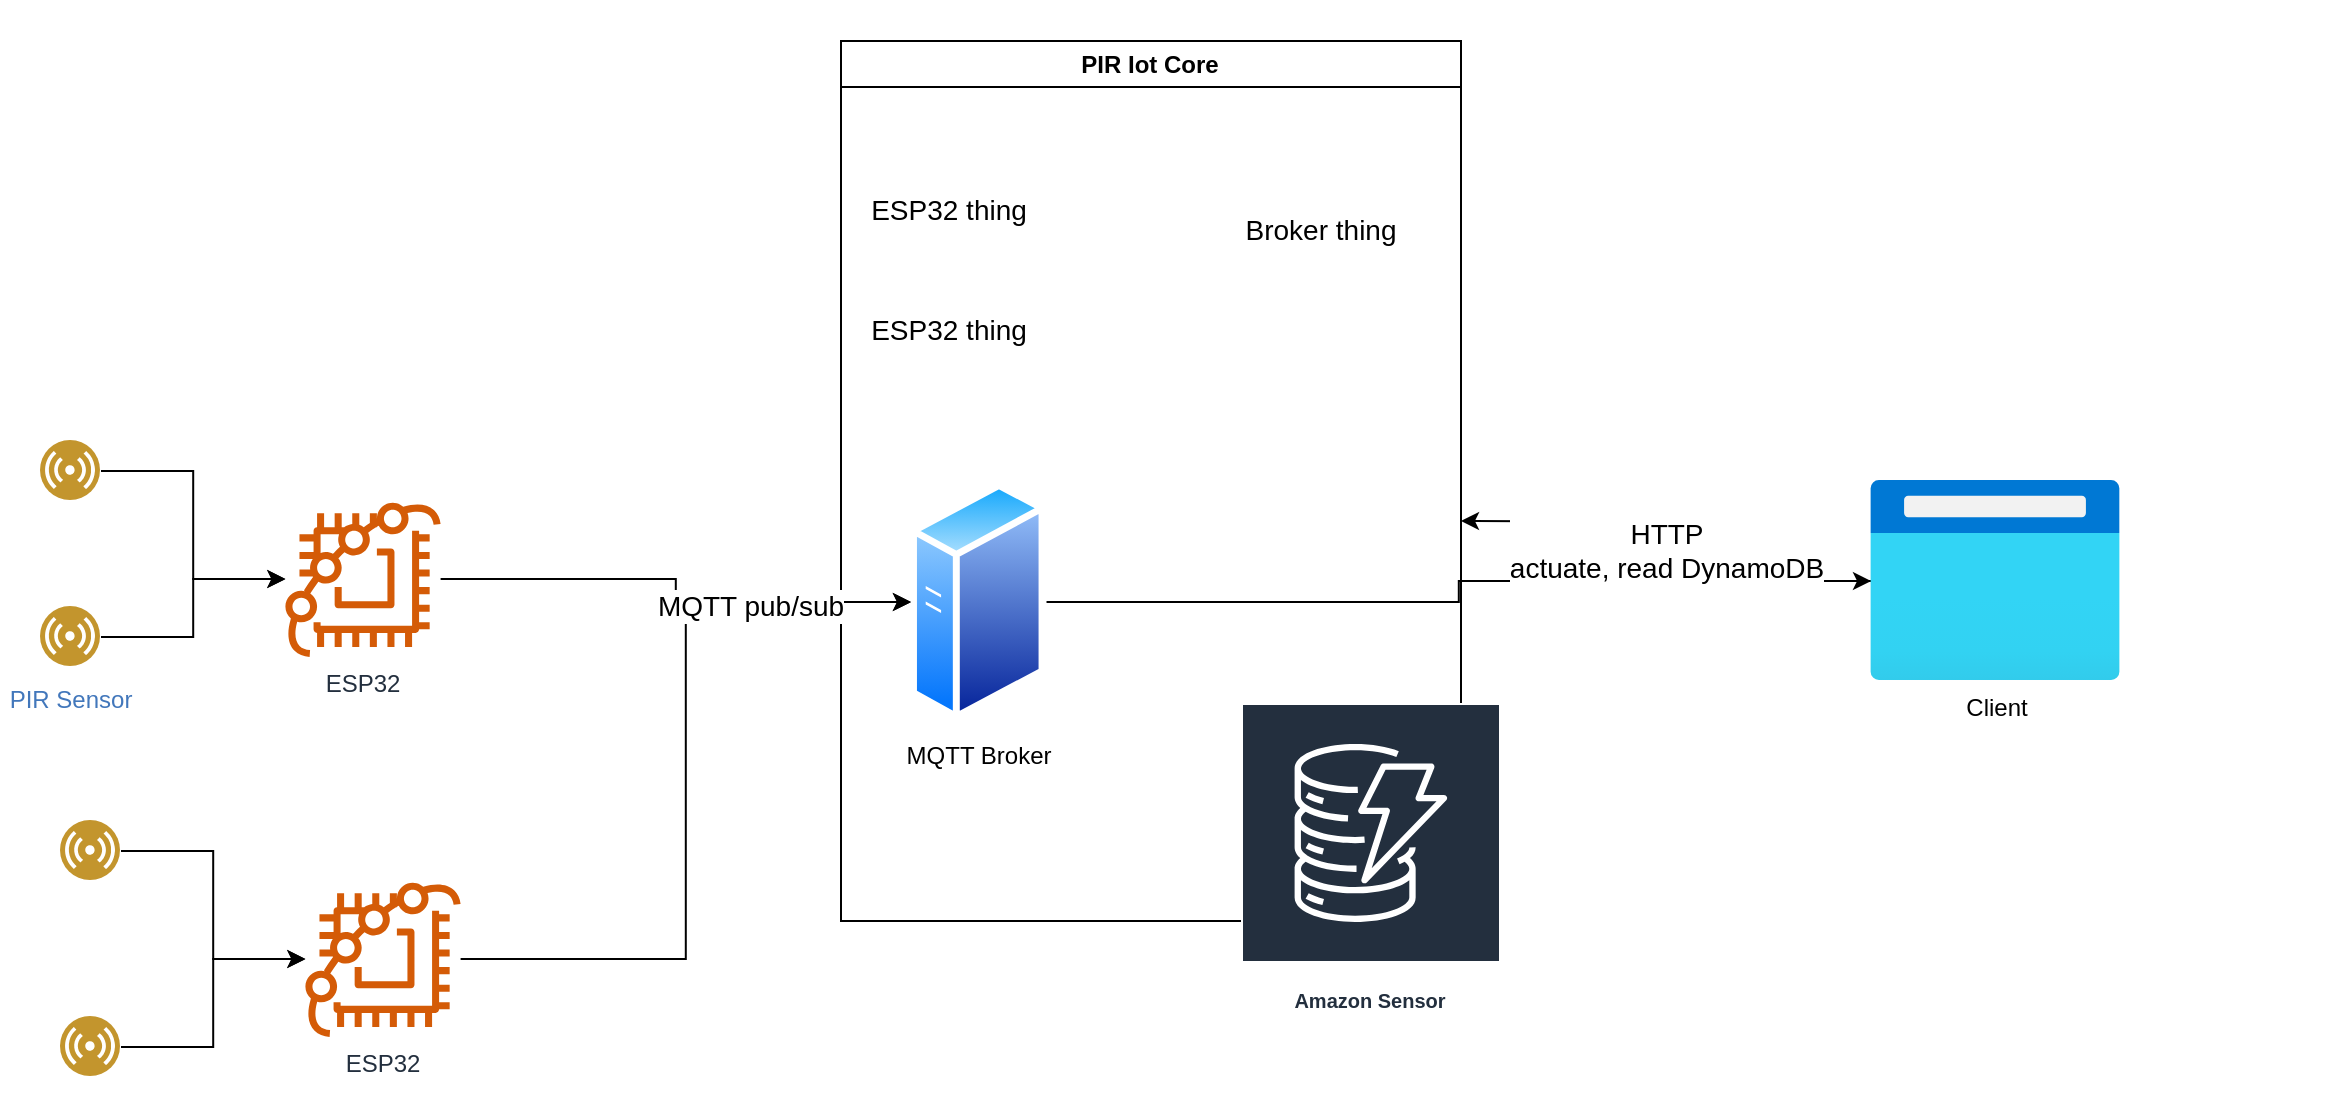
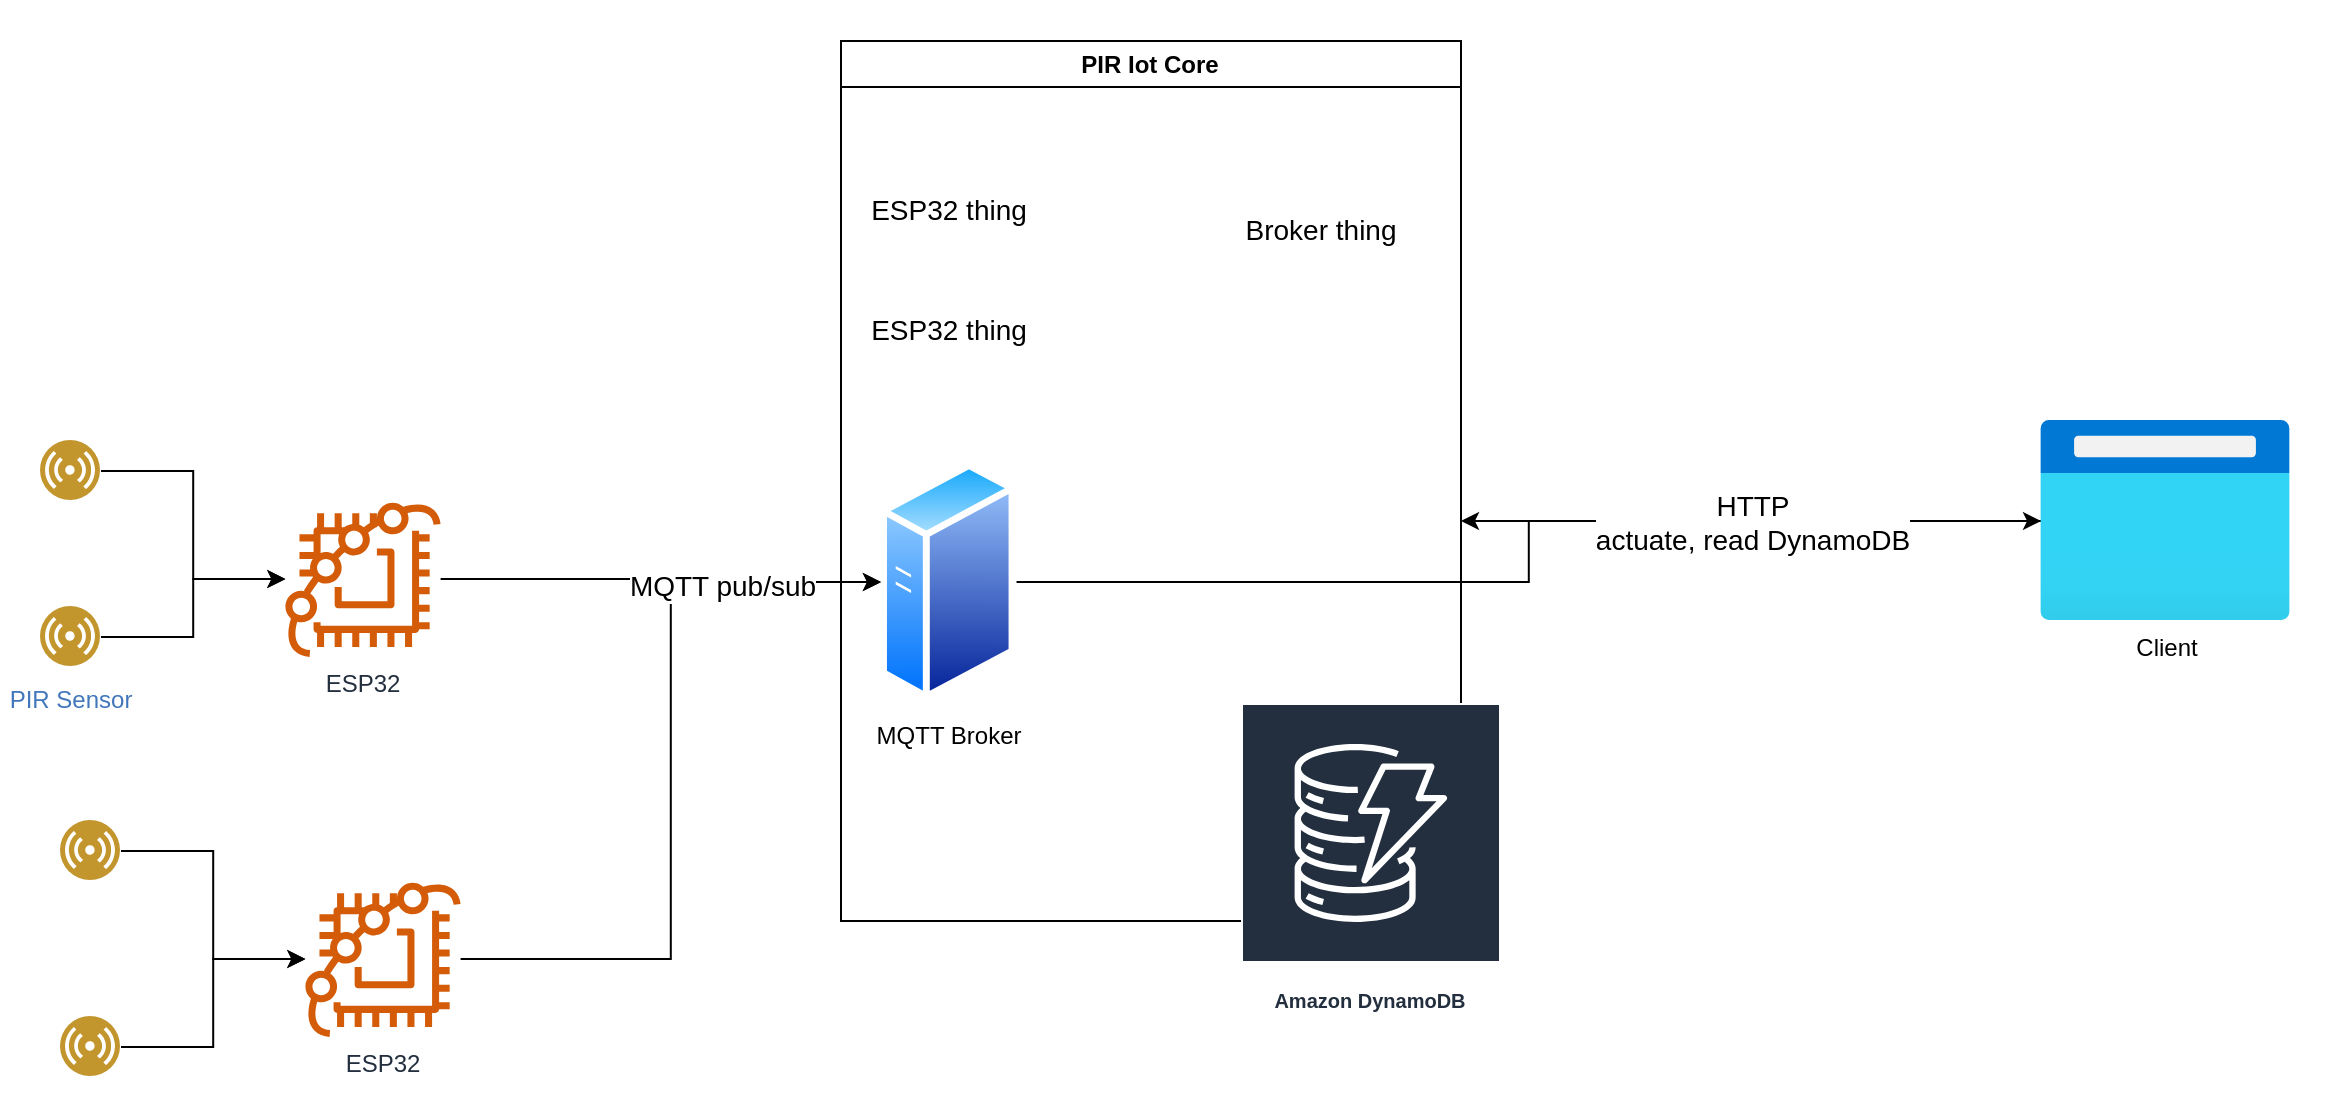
node "Client": moved (1996, 581) -> (2166, 521)
node "MQTT Broker": moved (979, 602) -> (949, 582)
node "Amazon Sensor": label "Amazon Sensor" -> "Amazon DynamoDB"
